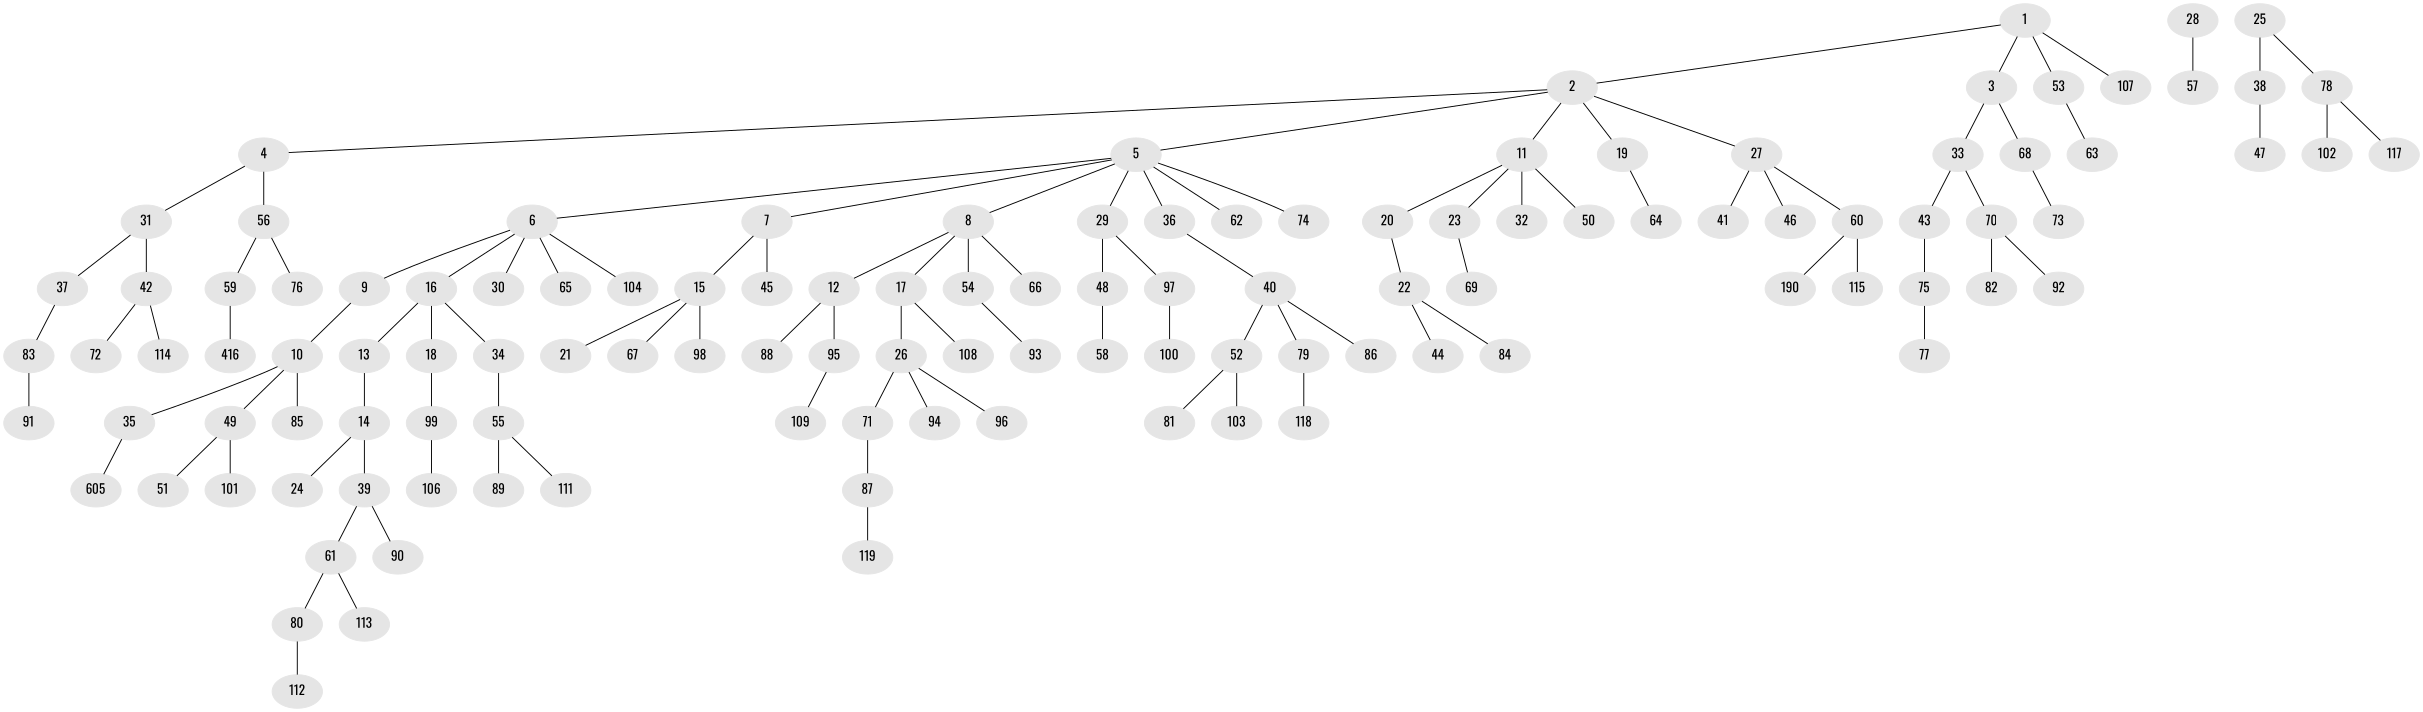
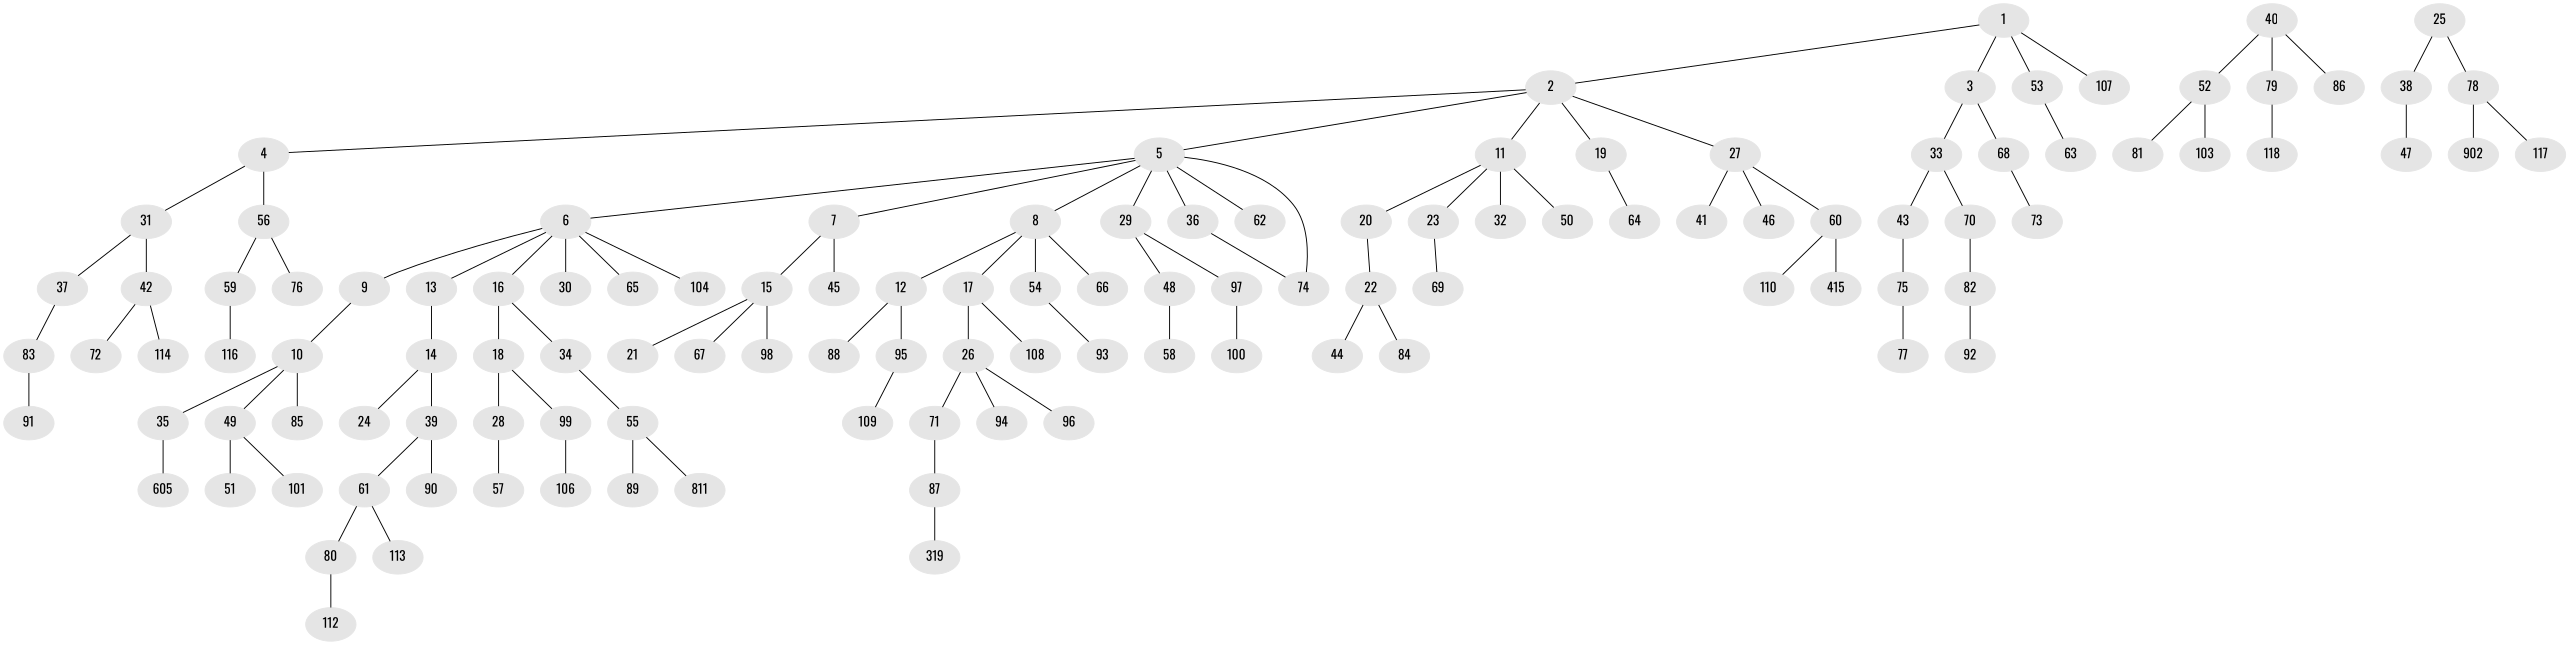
node "102": label "102" -> "902"
edge "36" -- "40": now "36" -- "74"
edge "70" -- "92": now "82" -- "92"
node "190": label "190" -> "110"
node "115": label "115" -> "415"
edge "16" -- "13": now "6" -- "13"
node "416": label "416" -> "116"
edge "18" -- "28": added
node "111": label "111" -> "811"
node "119": label "119" -> "319"
